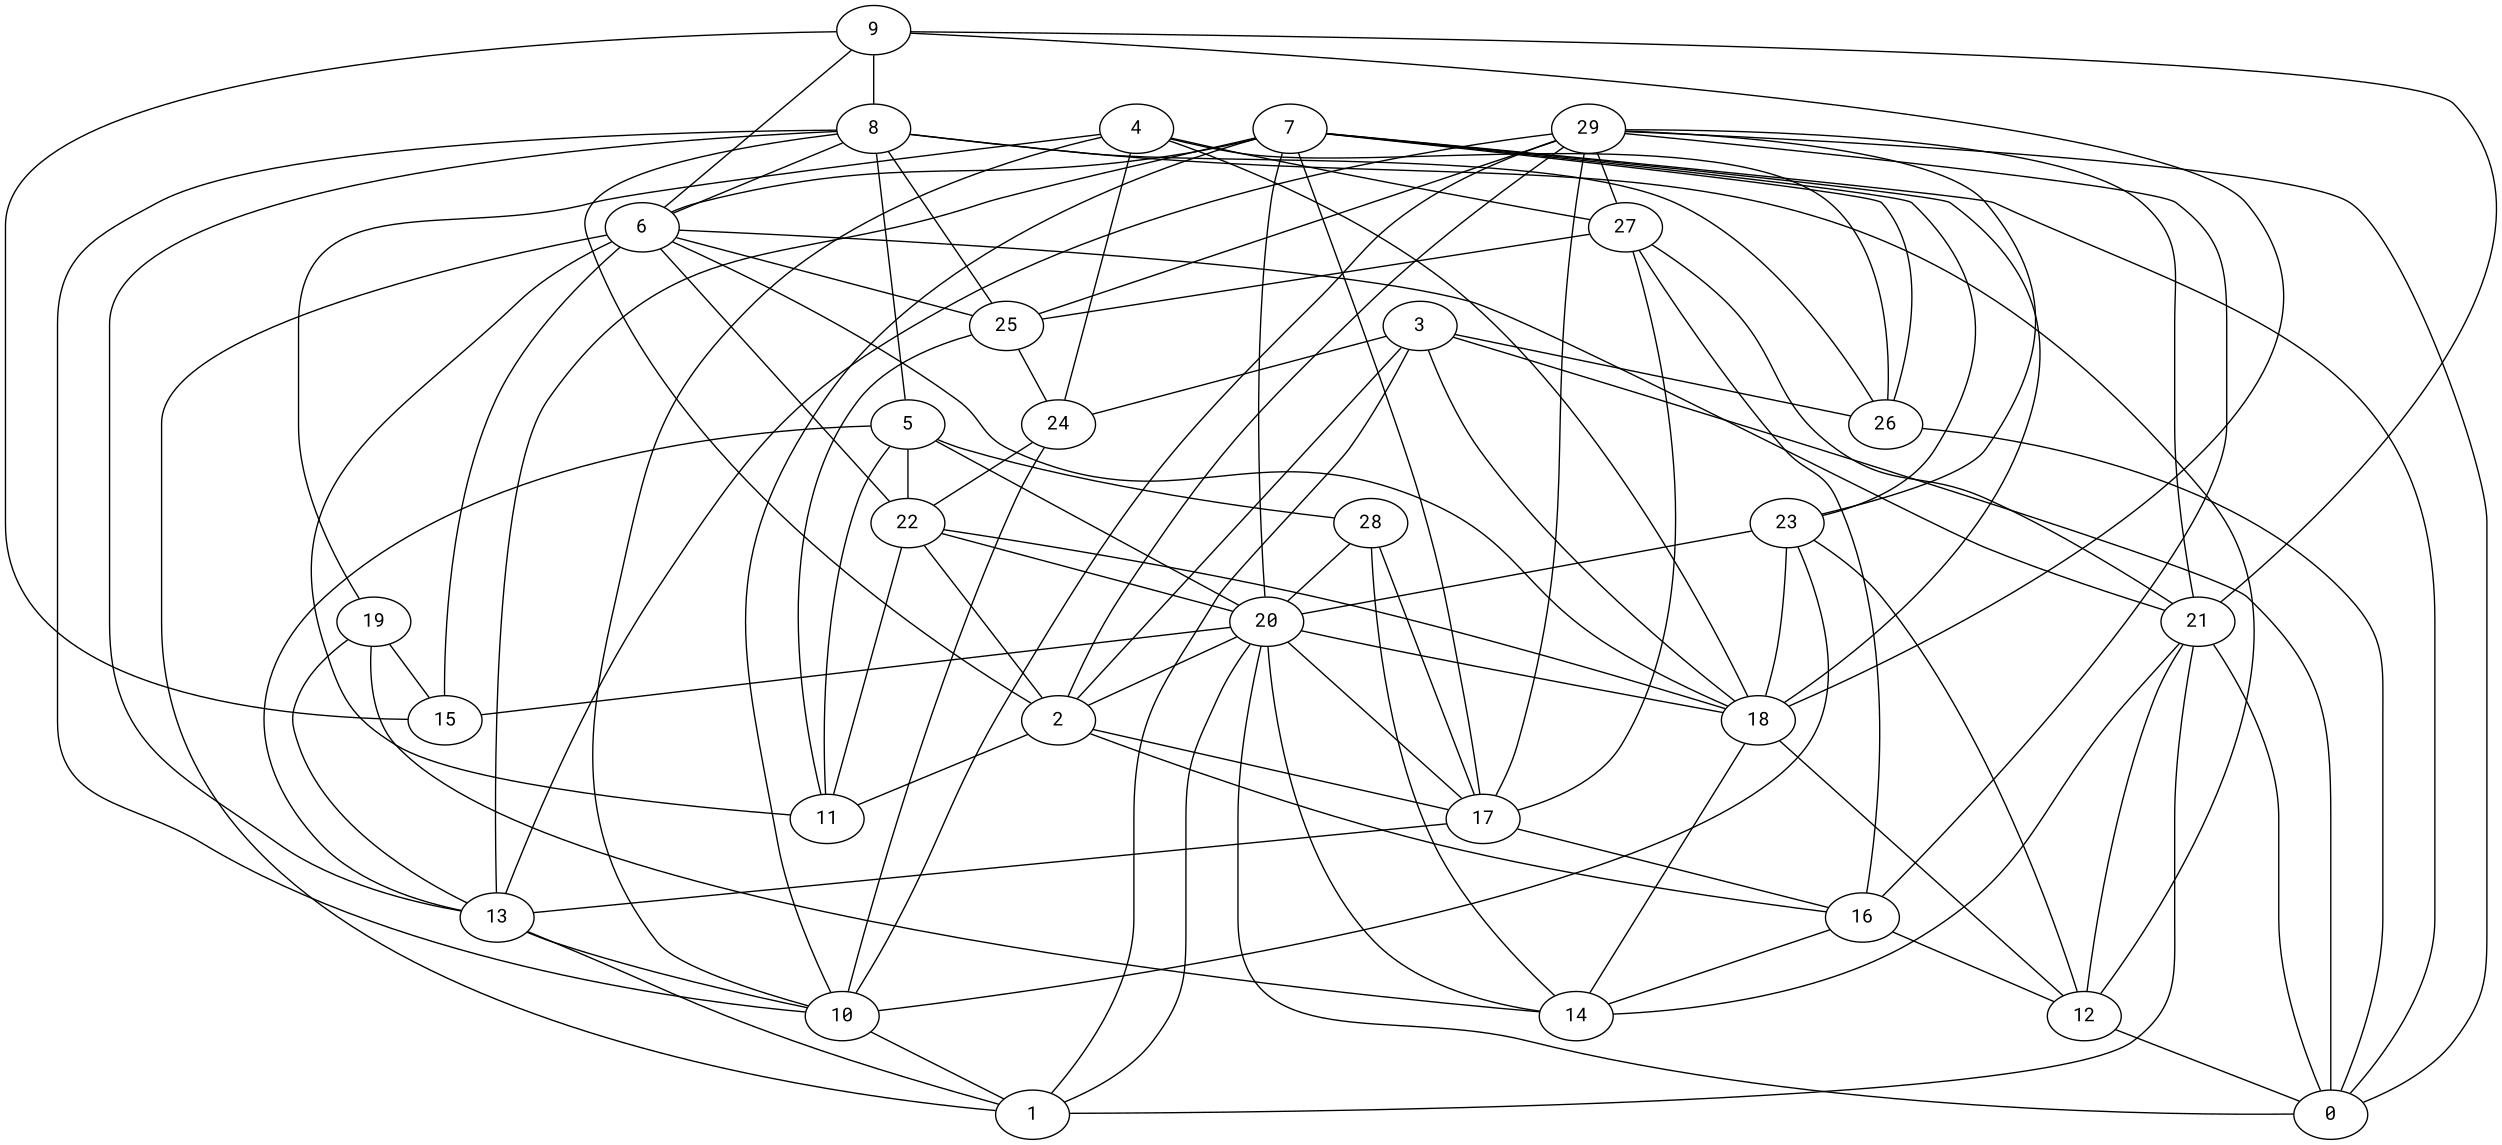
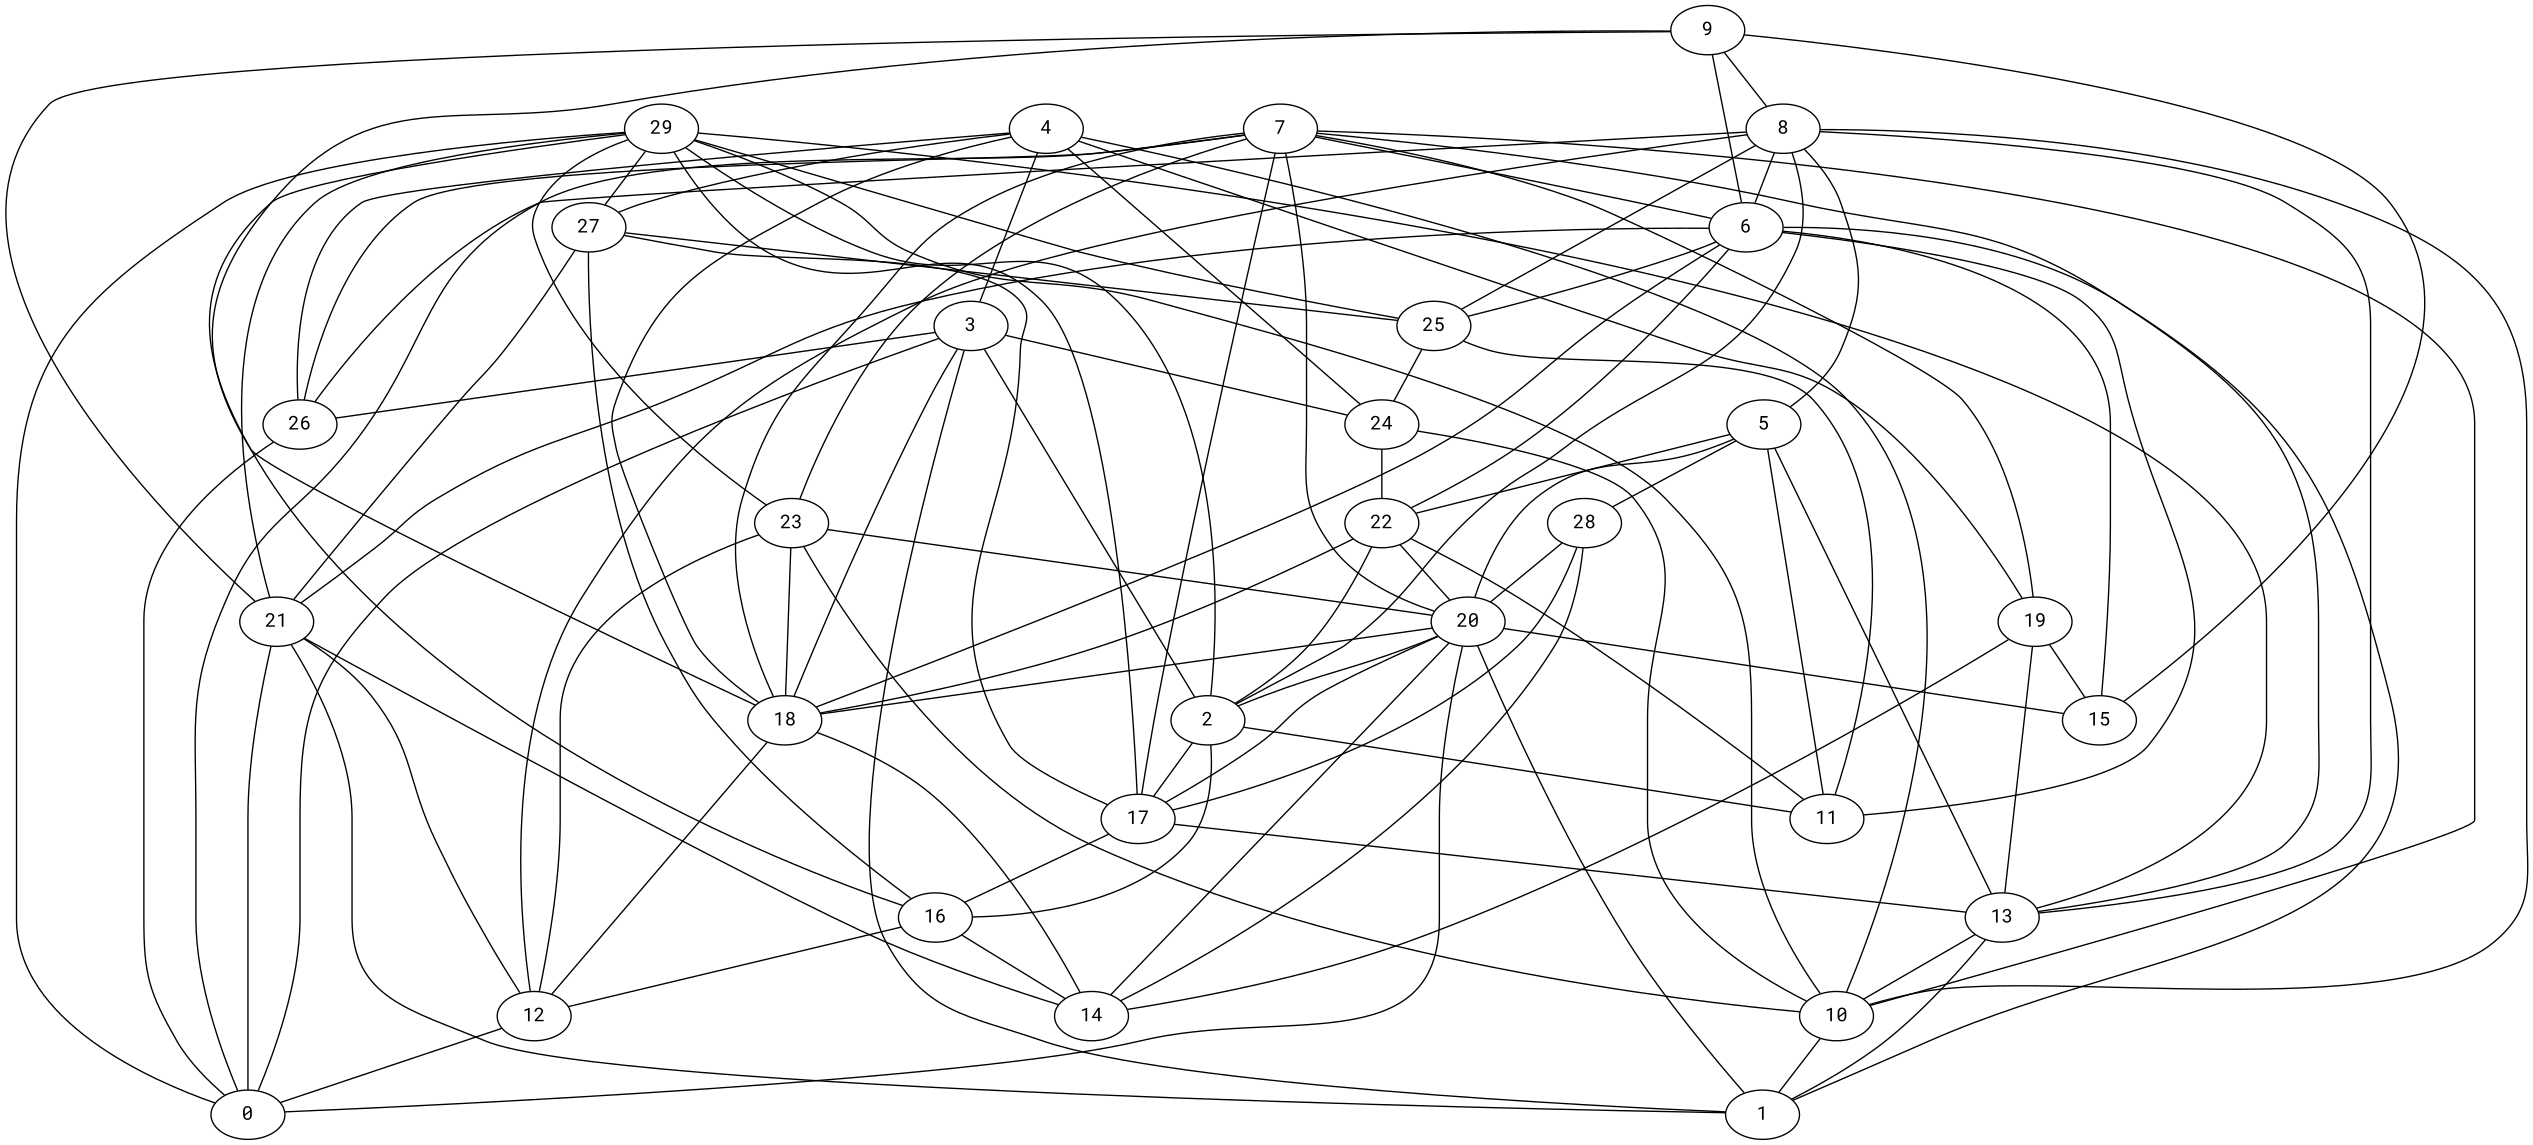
edge "4" -- "3": added
edge "7" -- "19": added
